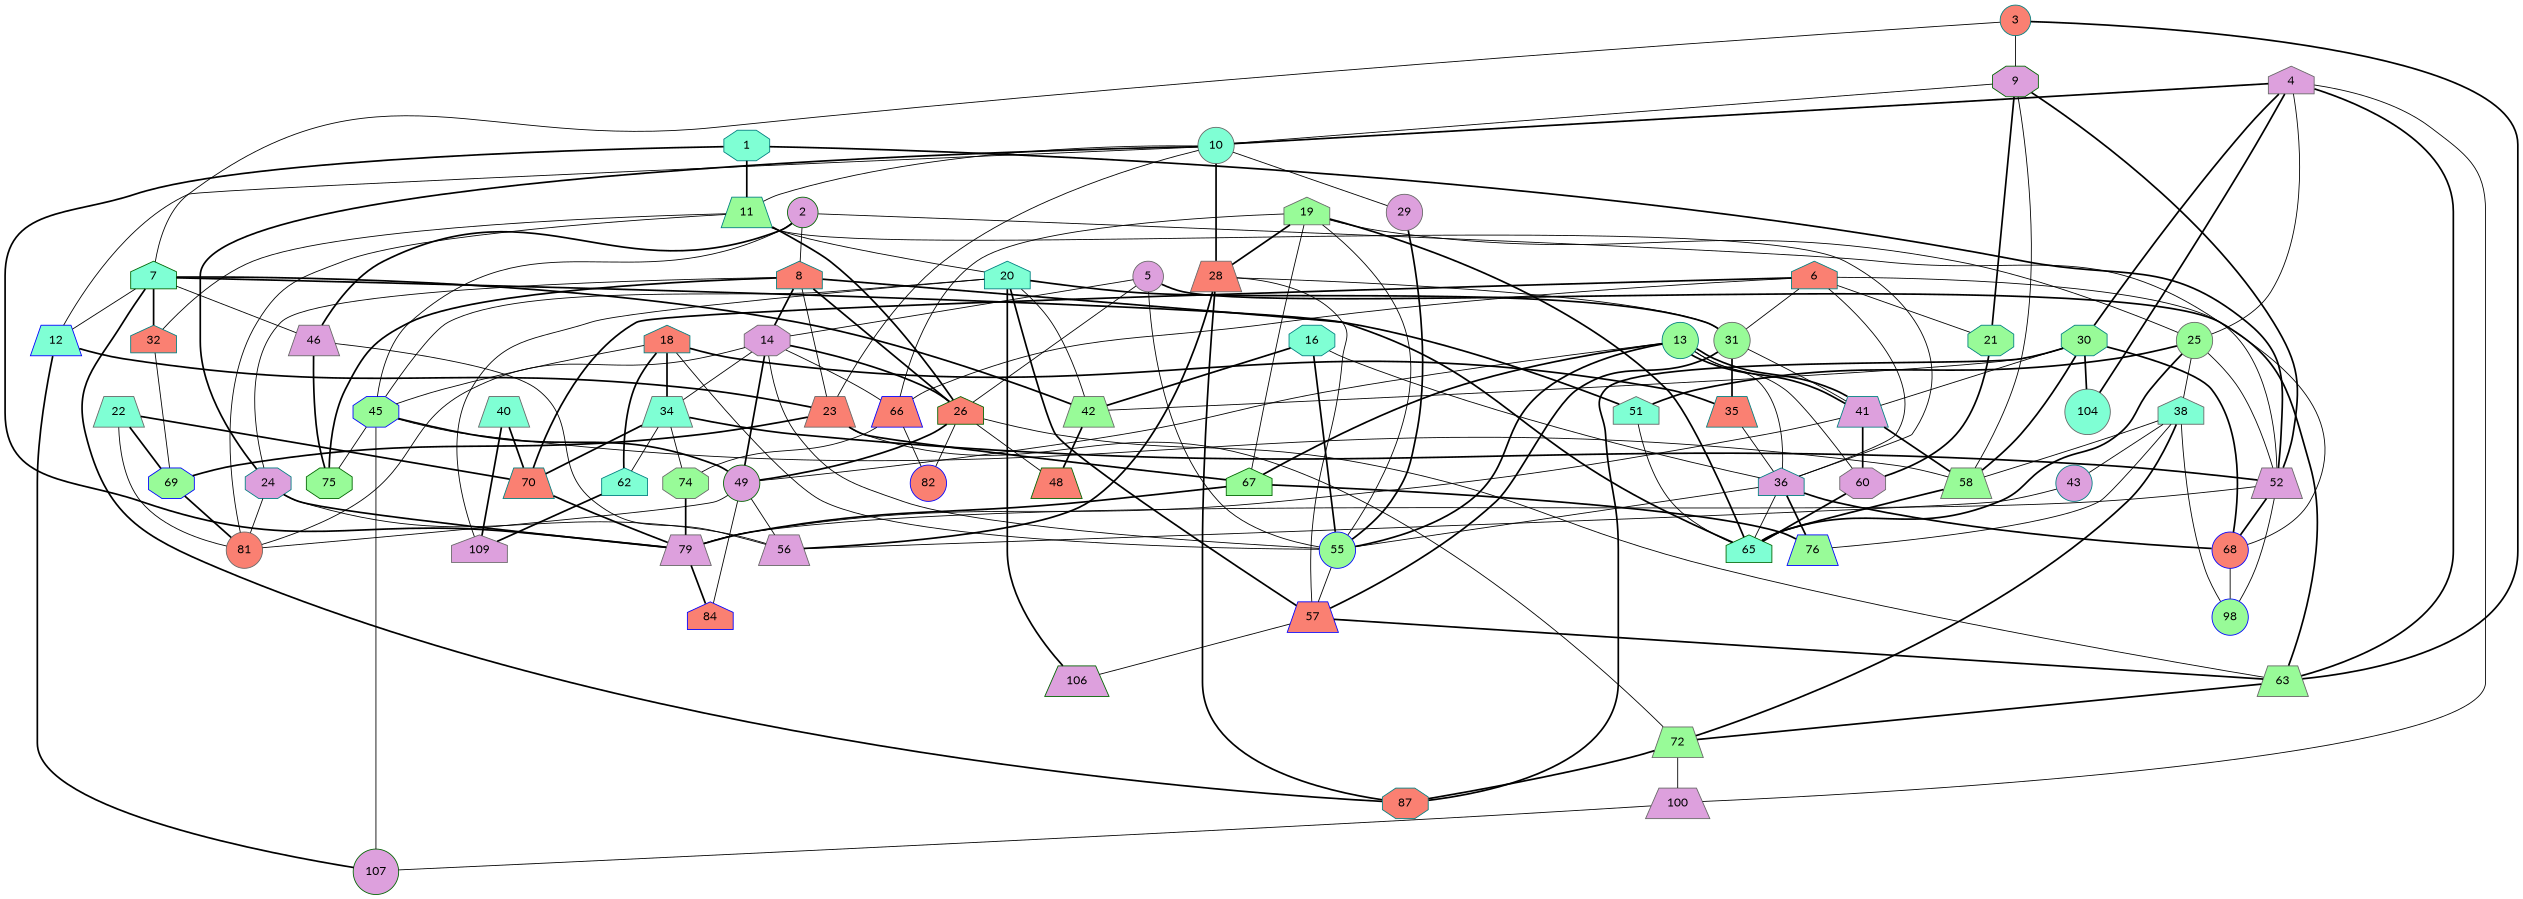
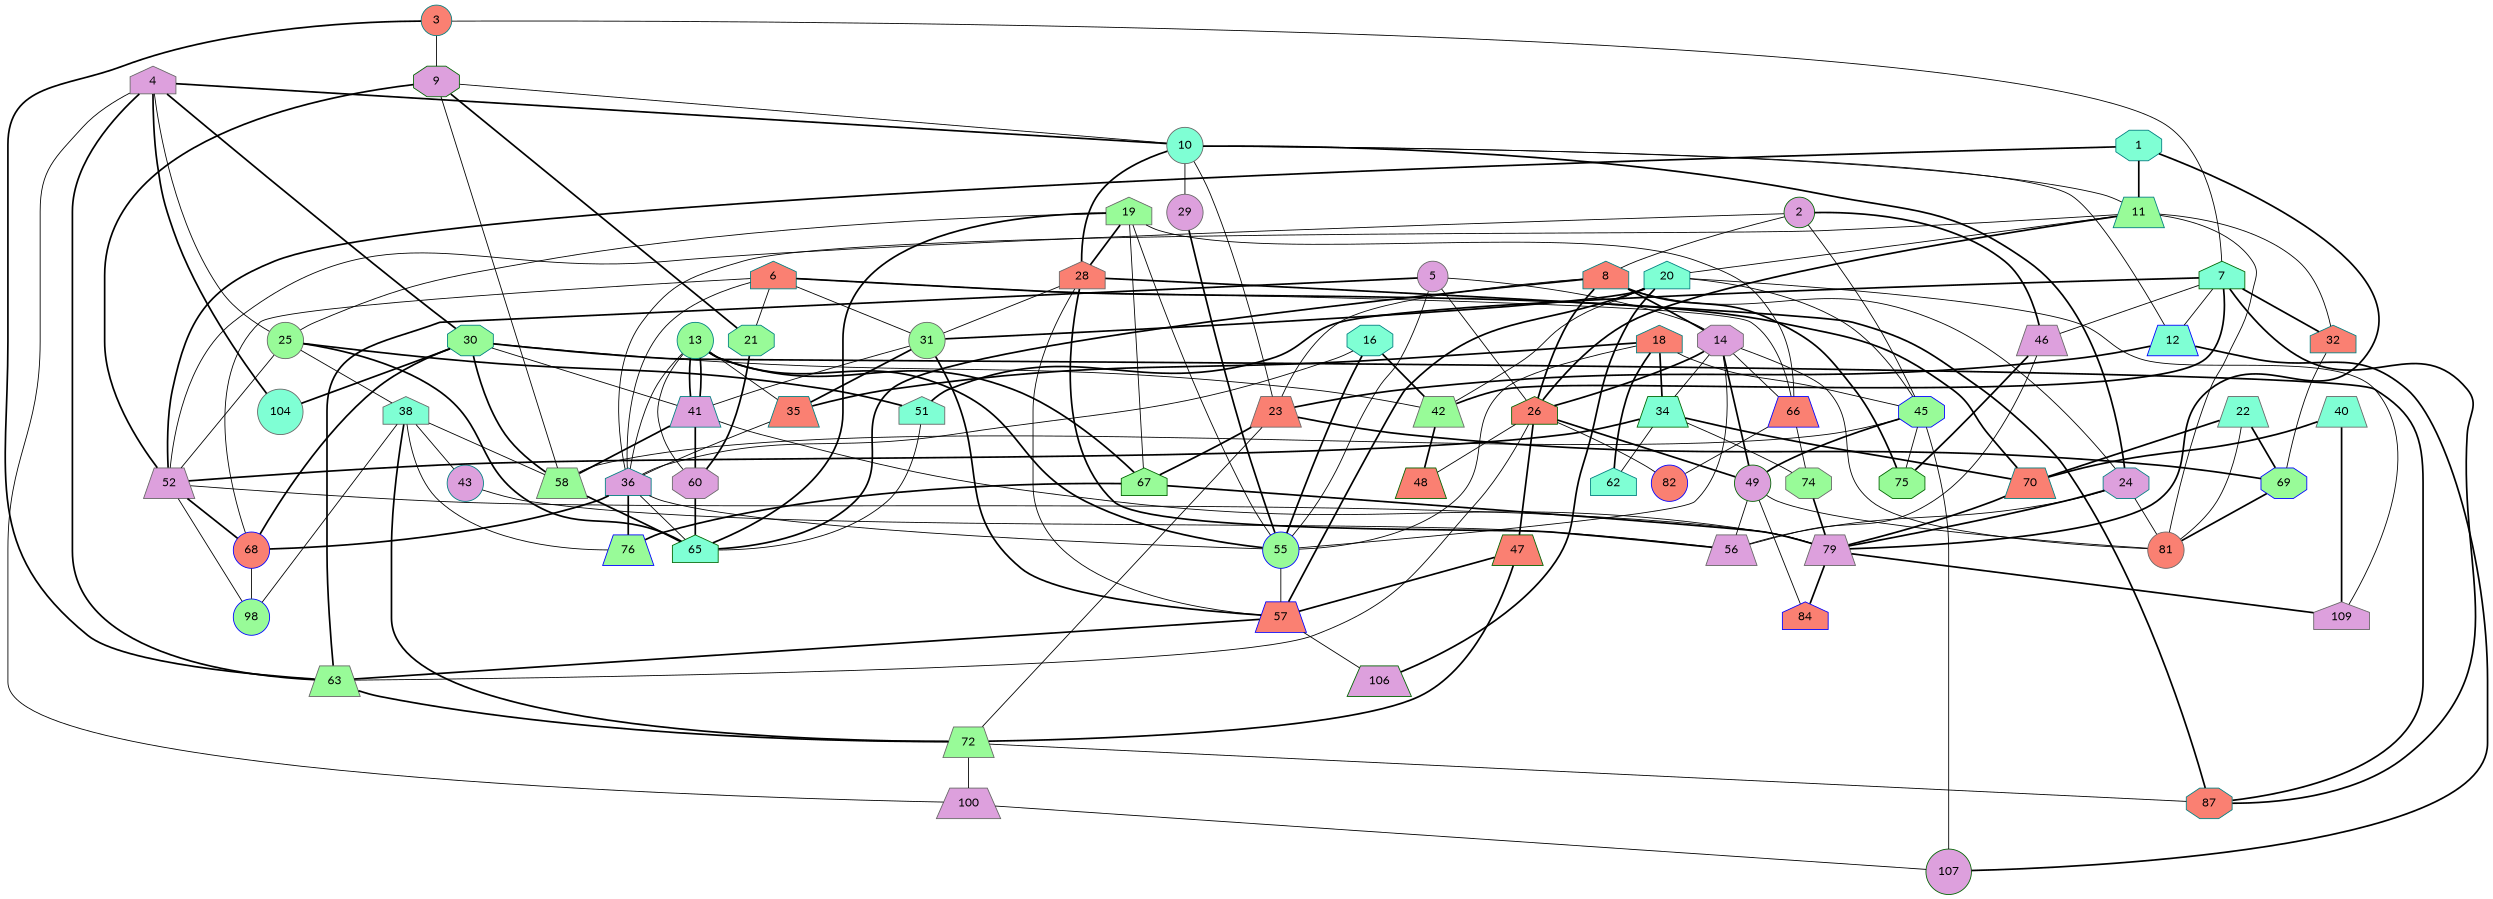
node "28": shape trapezium -> house
node "34": color gray40 -> darkgreen
edge "13" -- "49": now "13" -- "35"
edge "62" -- "109": now "79" -- "109"
node "47": added
edge "72" -- "87": style bold -> solid
